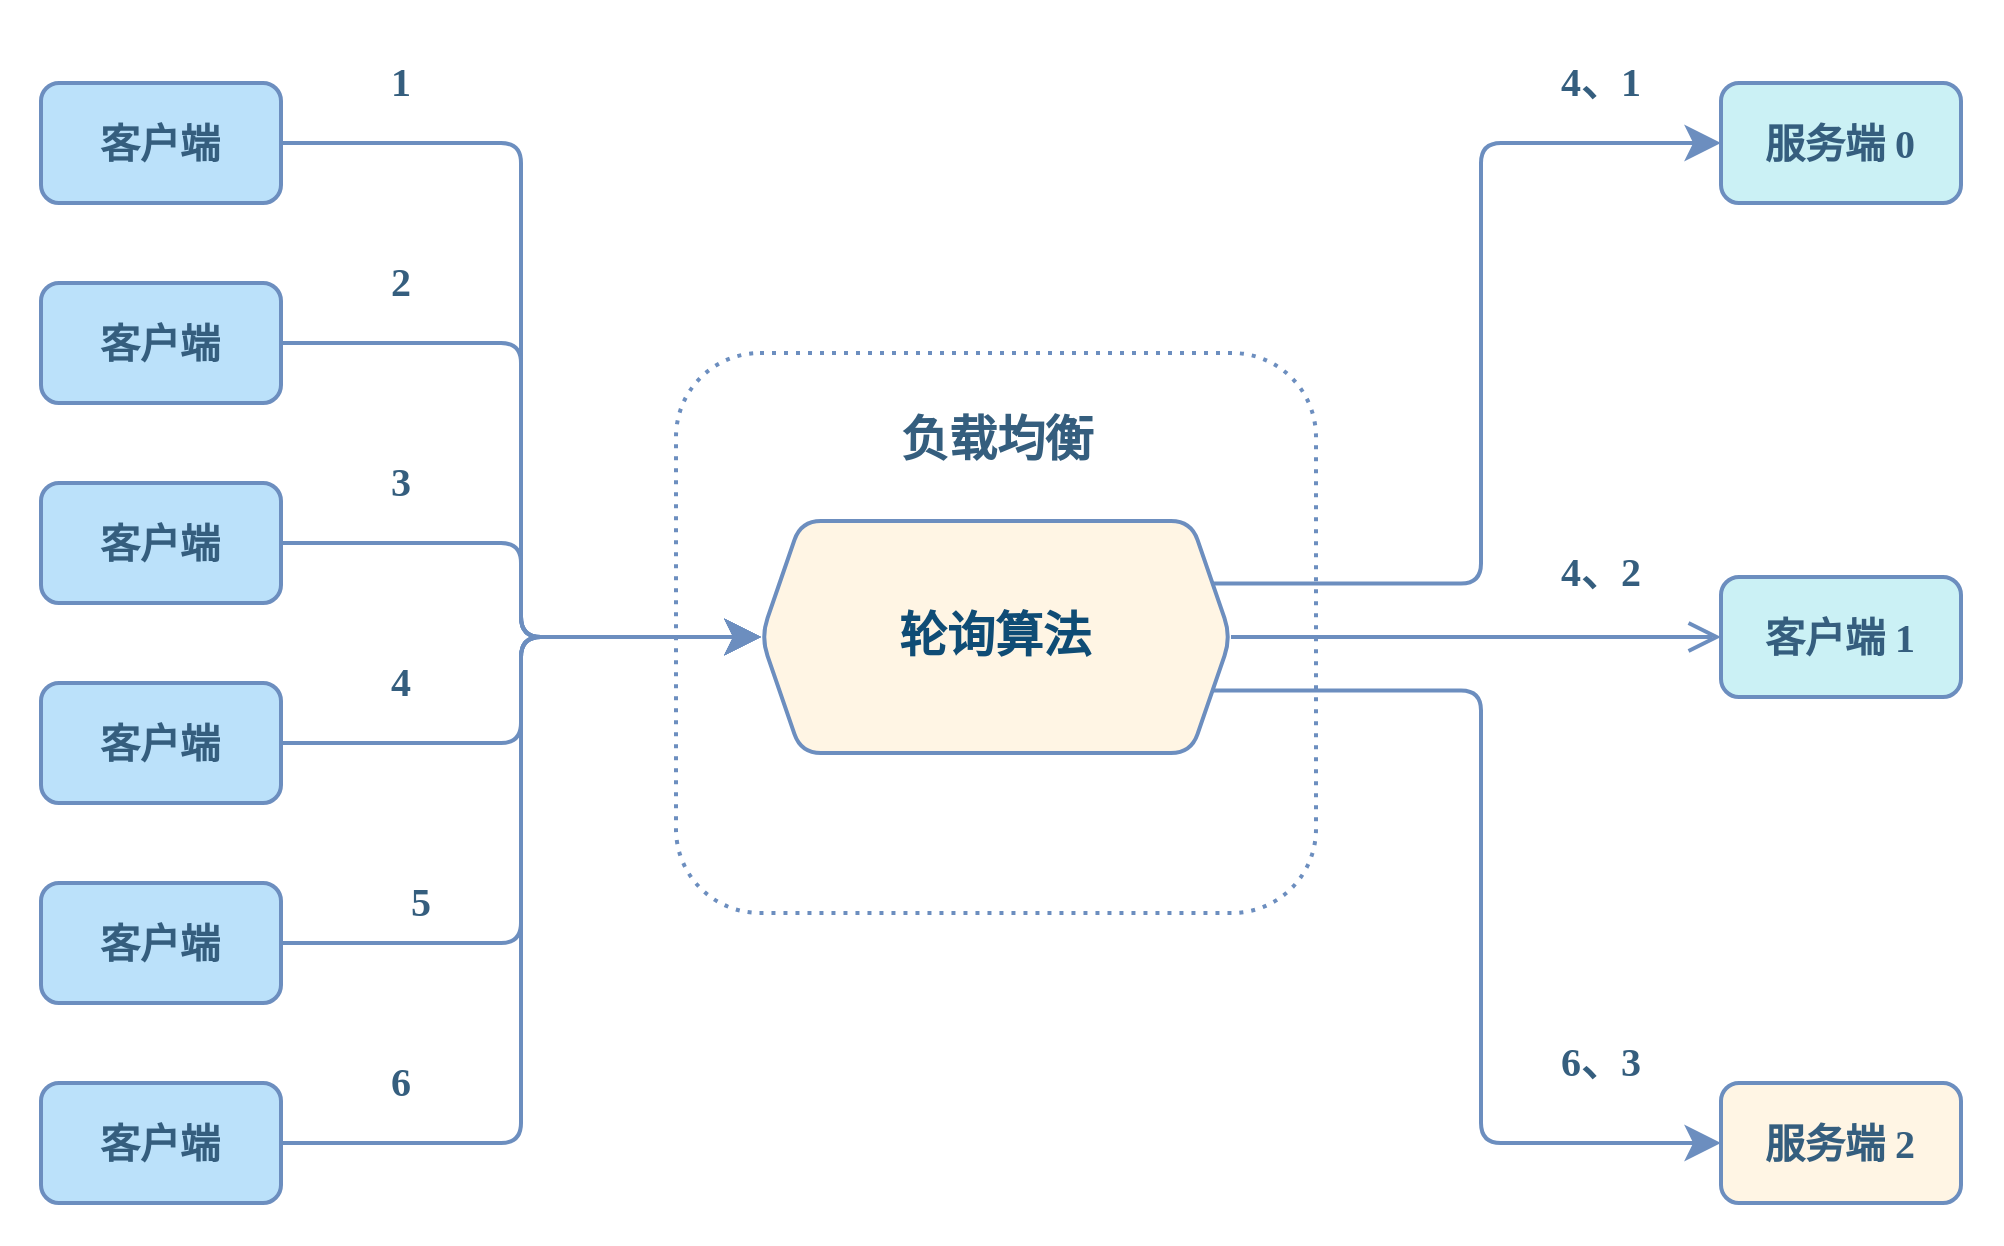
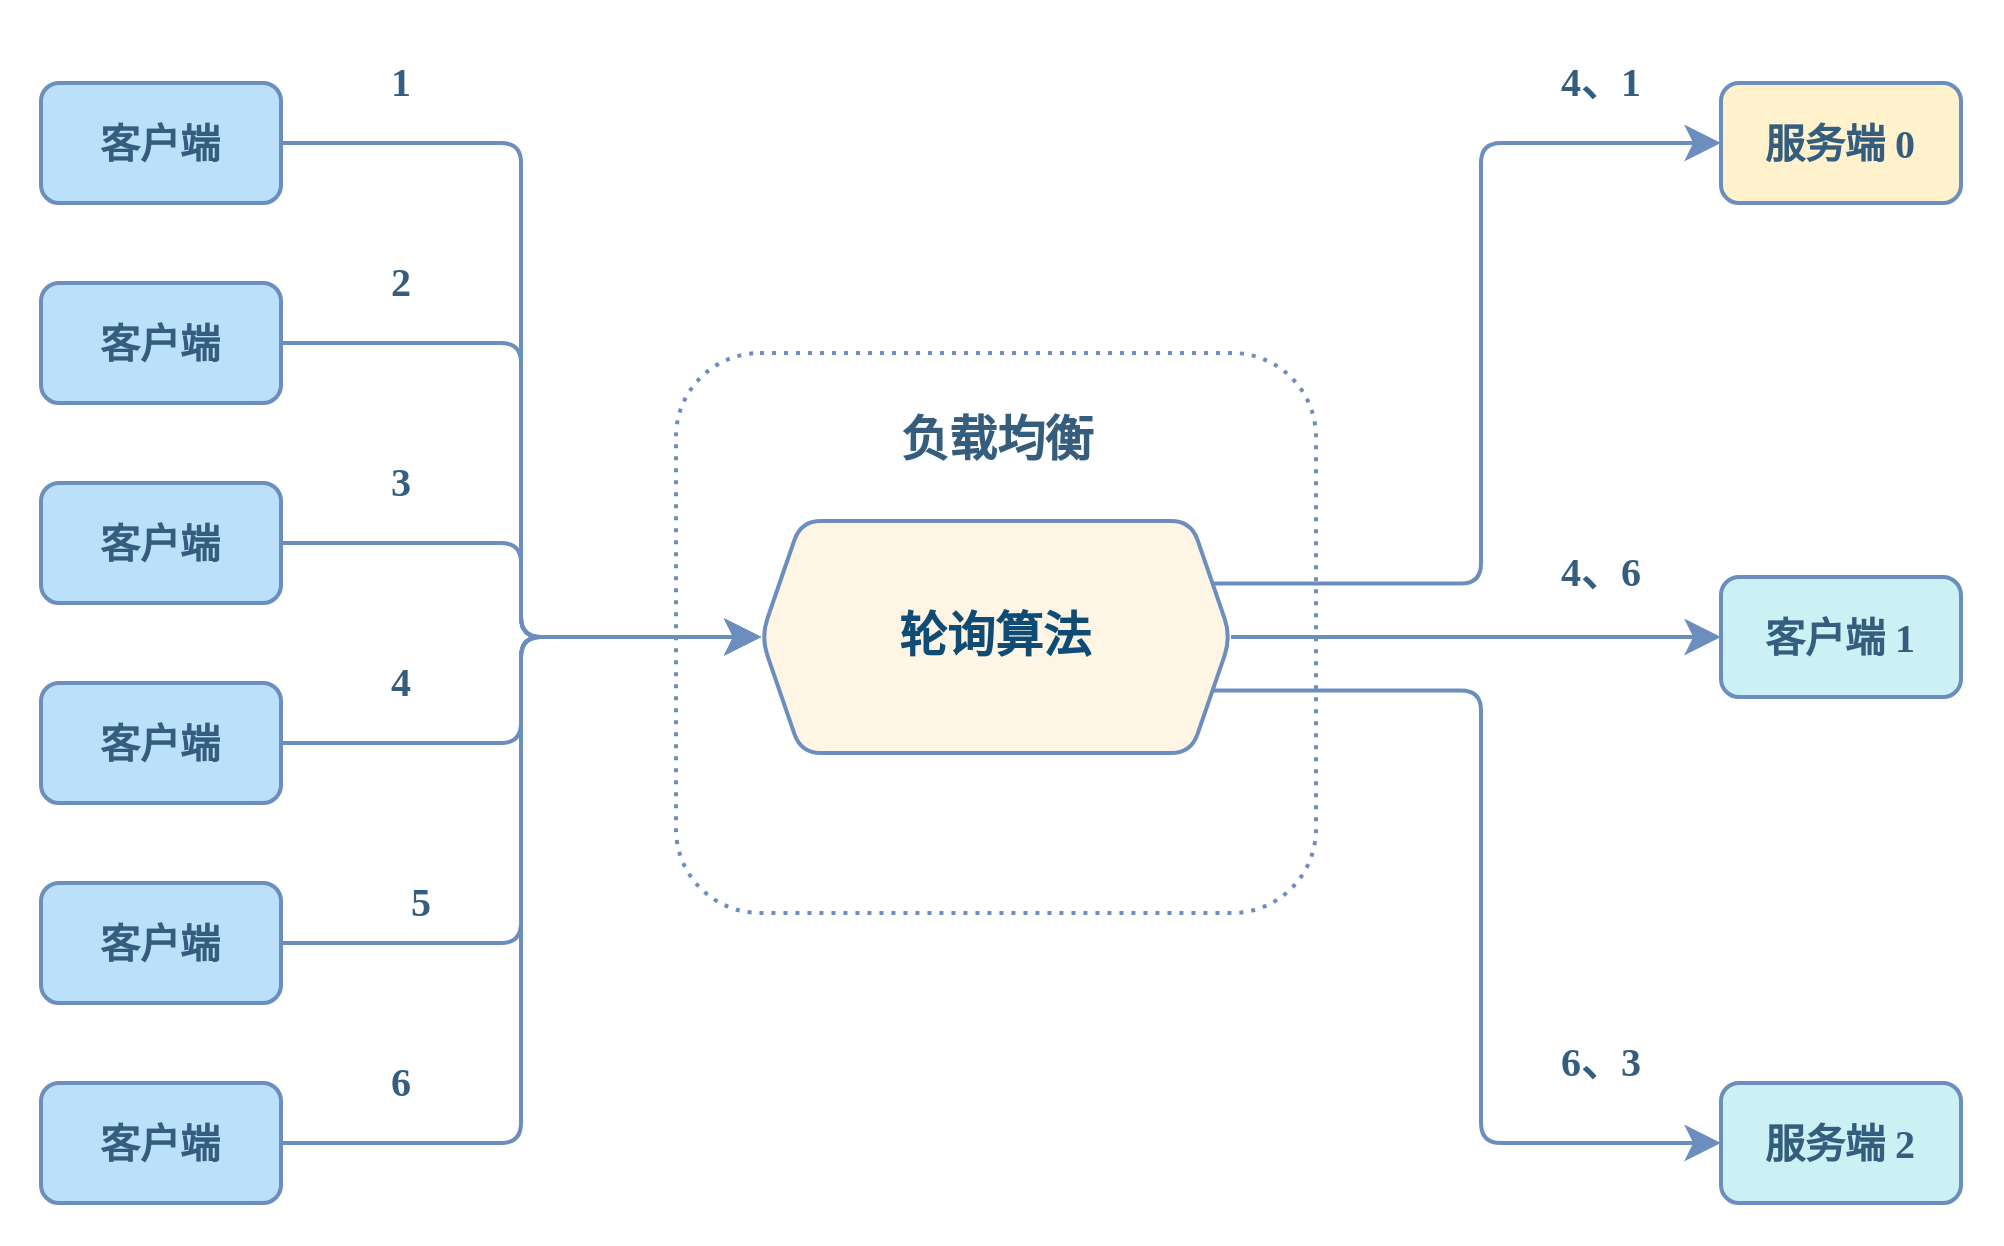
node "服务端 0": fillcolor #cbf1f5 -> #fff2cc
node "4、2": label "4、2" -> "4、6"
edge "轮询算法" -> "客户端 1": arrowhead open -> classic
node "服务端 2": fillcolor #fff5e4 -> #cbf1f5
